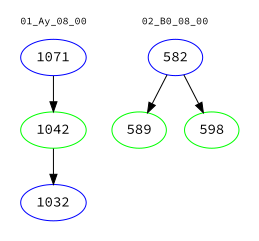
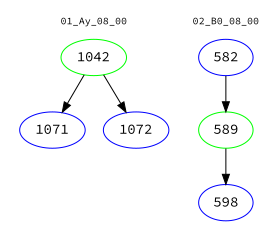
edge "1071" -> "1042": reversed
edge "582" -> "598": now "589" -> "598"
node "598": color green -> blue
node "1032": label "1032" -> "1072"
